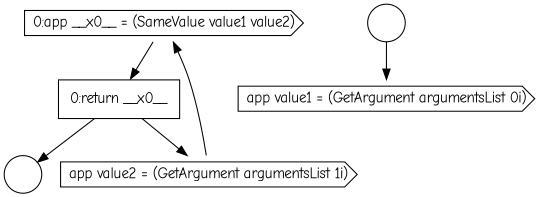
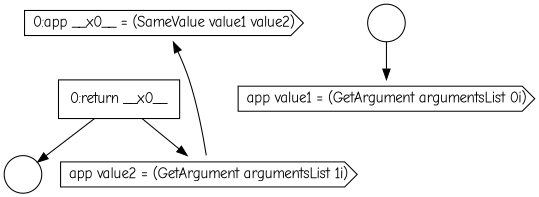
edge "0:app __x0__ = (SameValue value1 value2)" -> "0:return __x0__": removed
